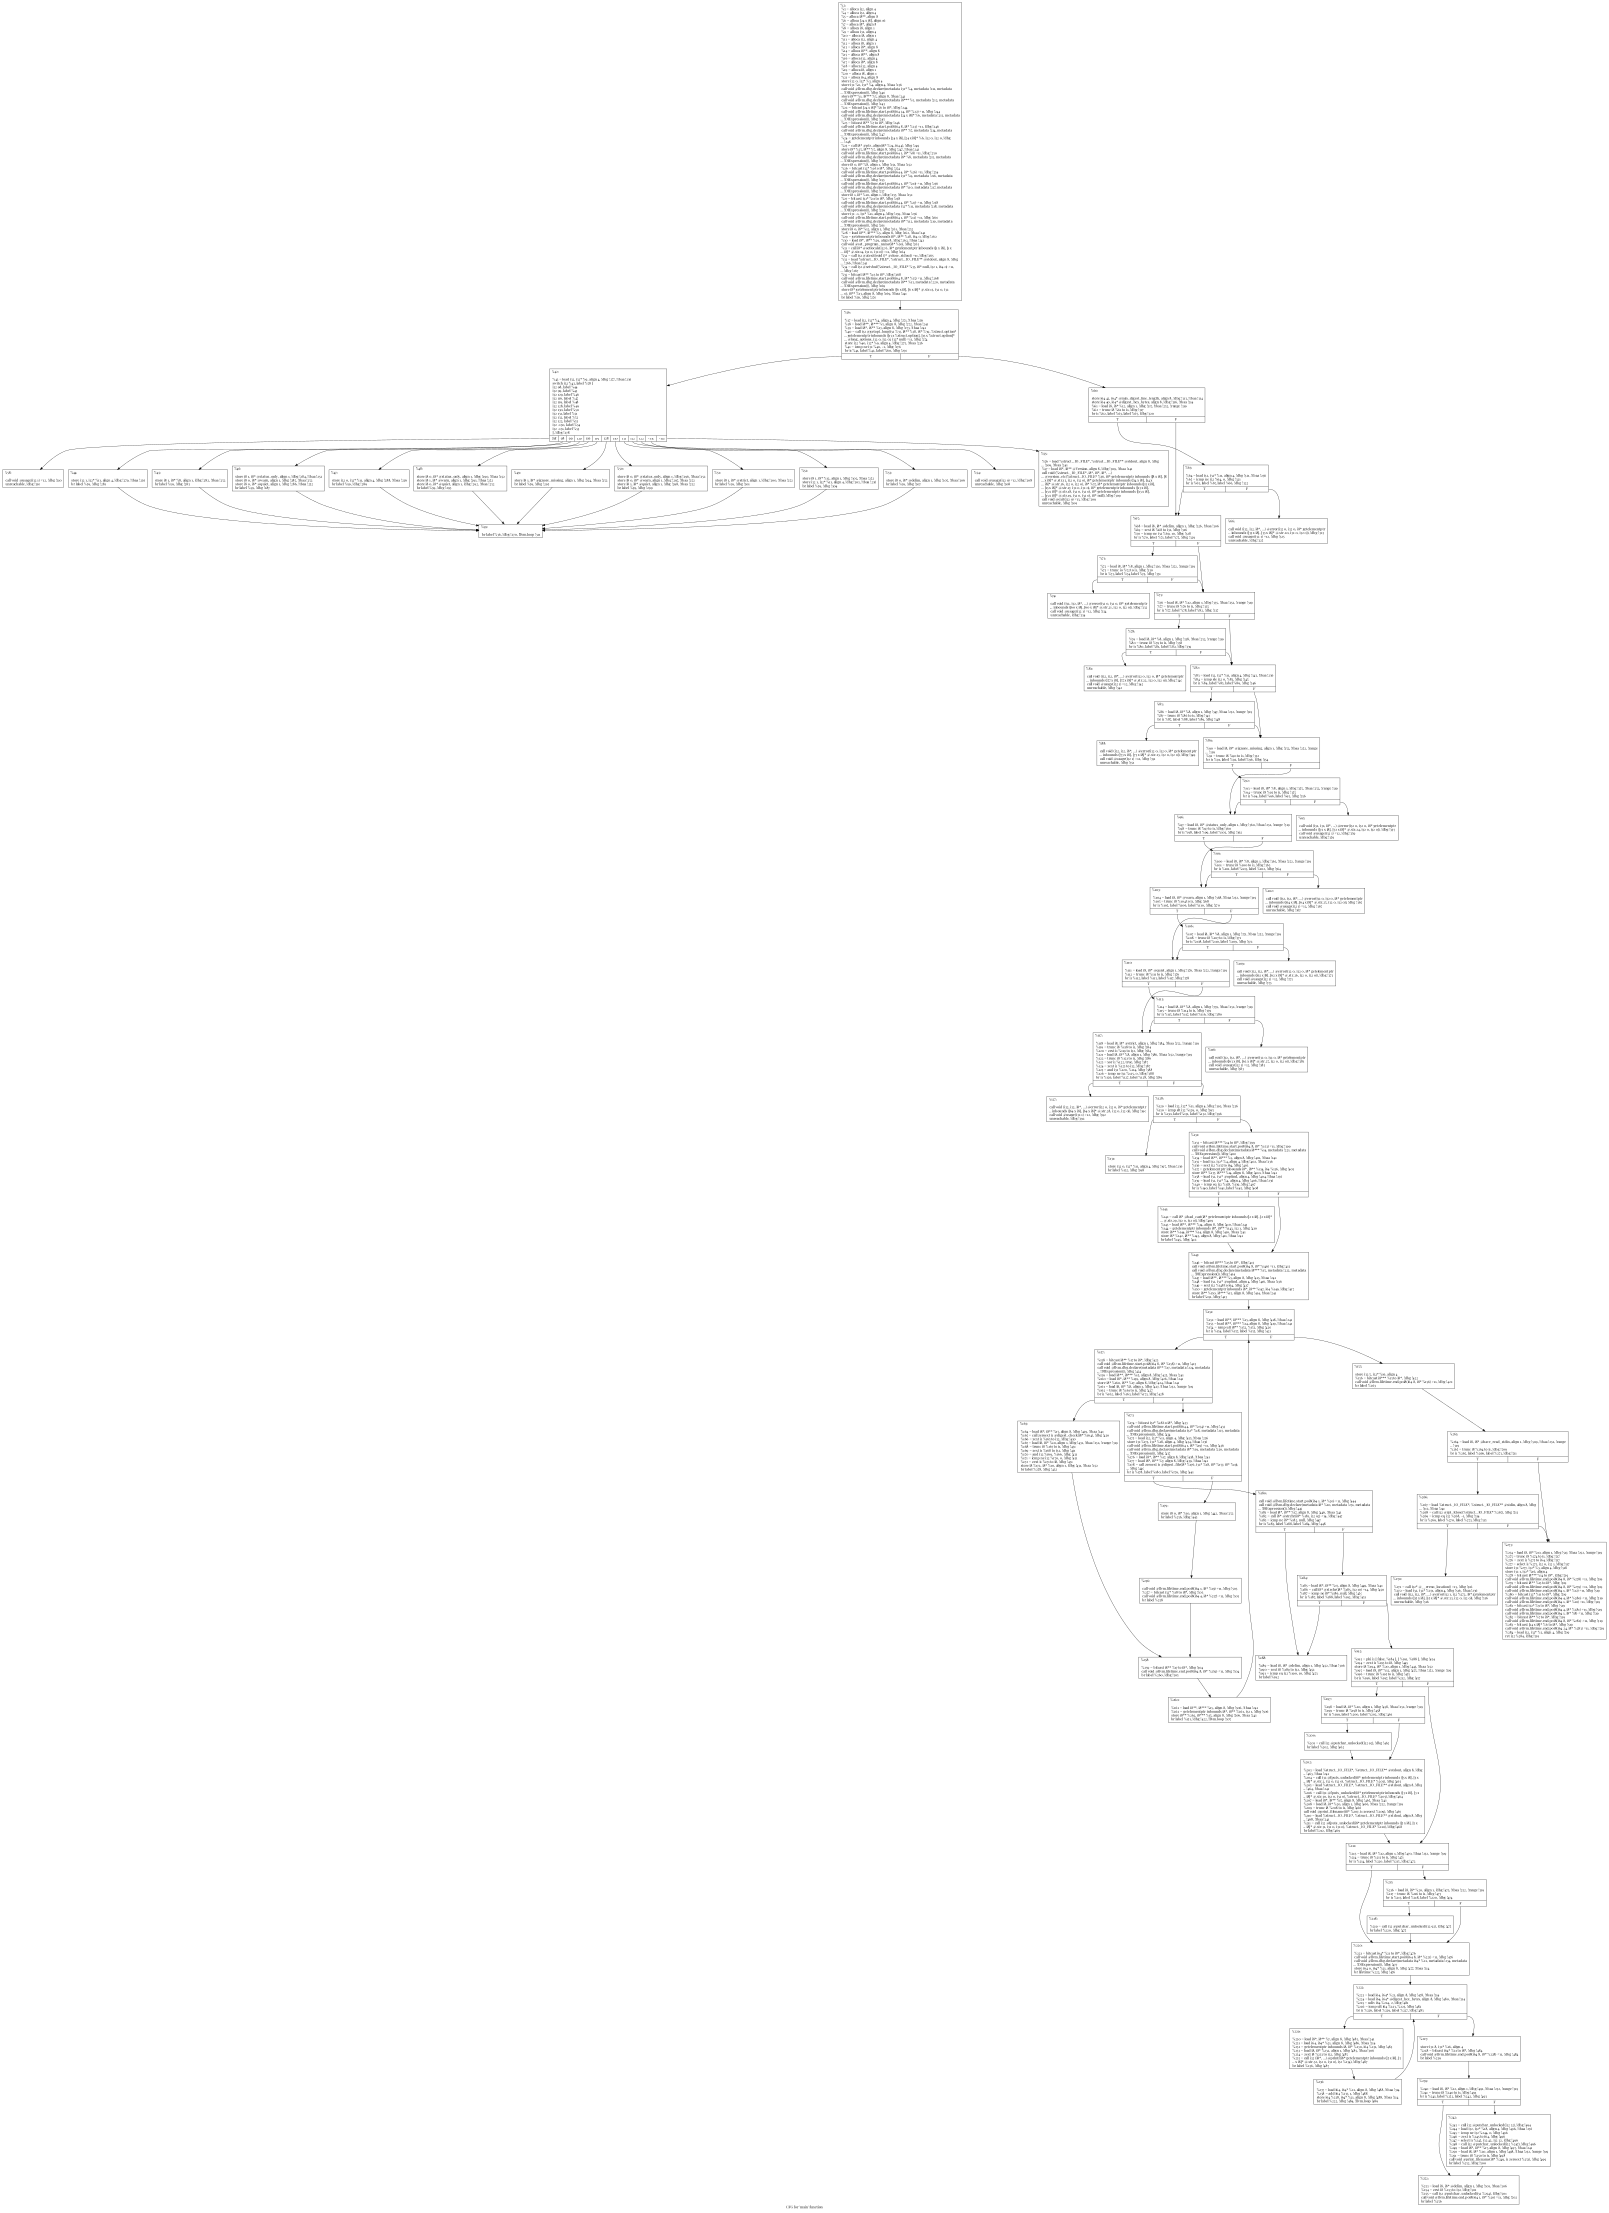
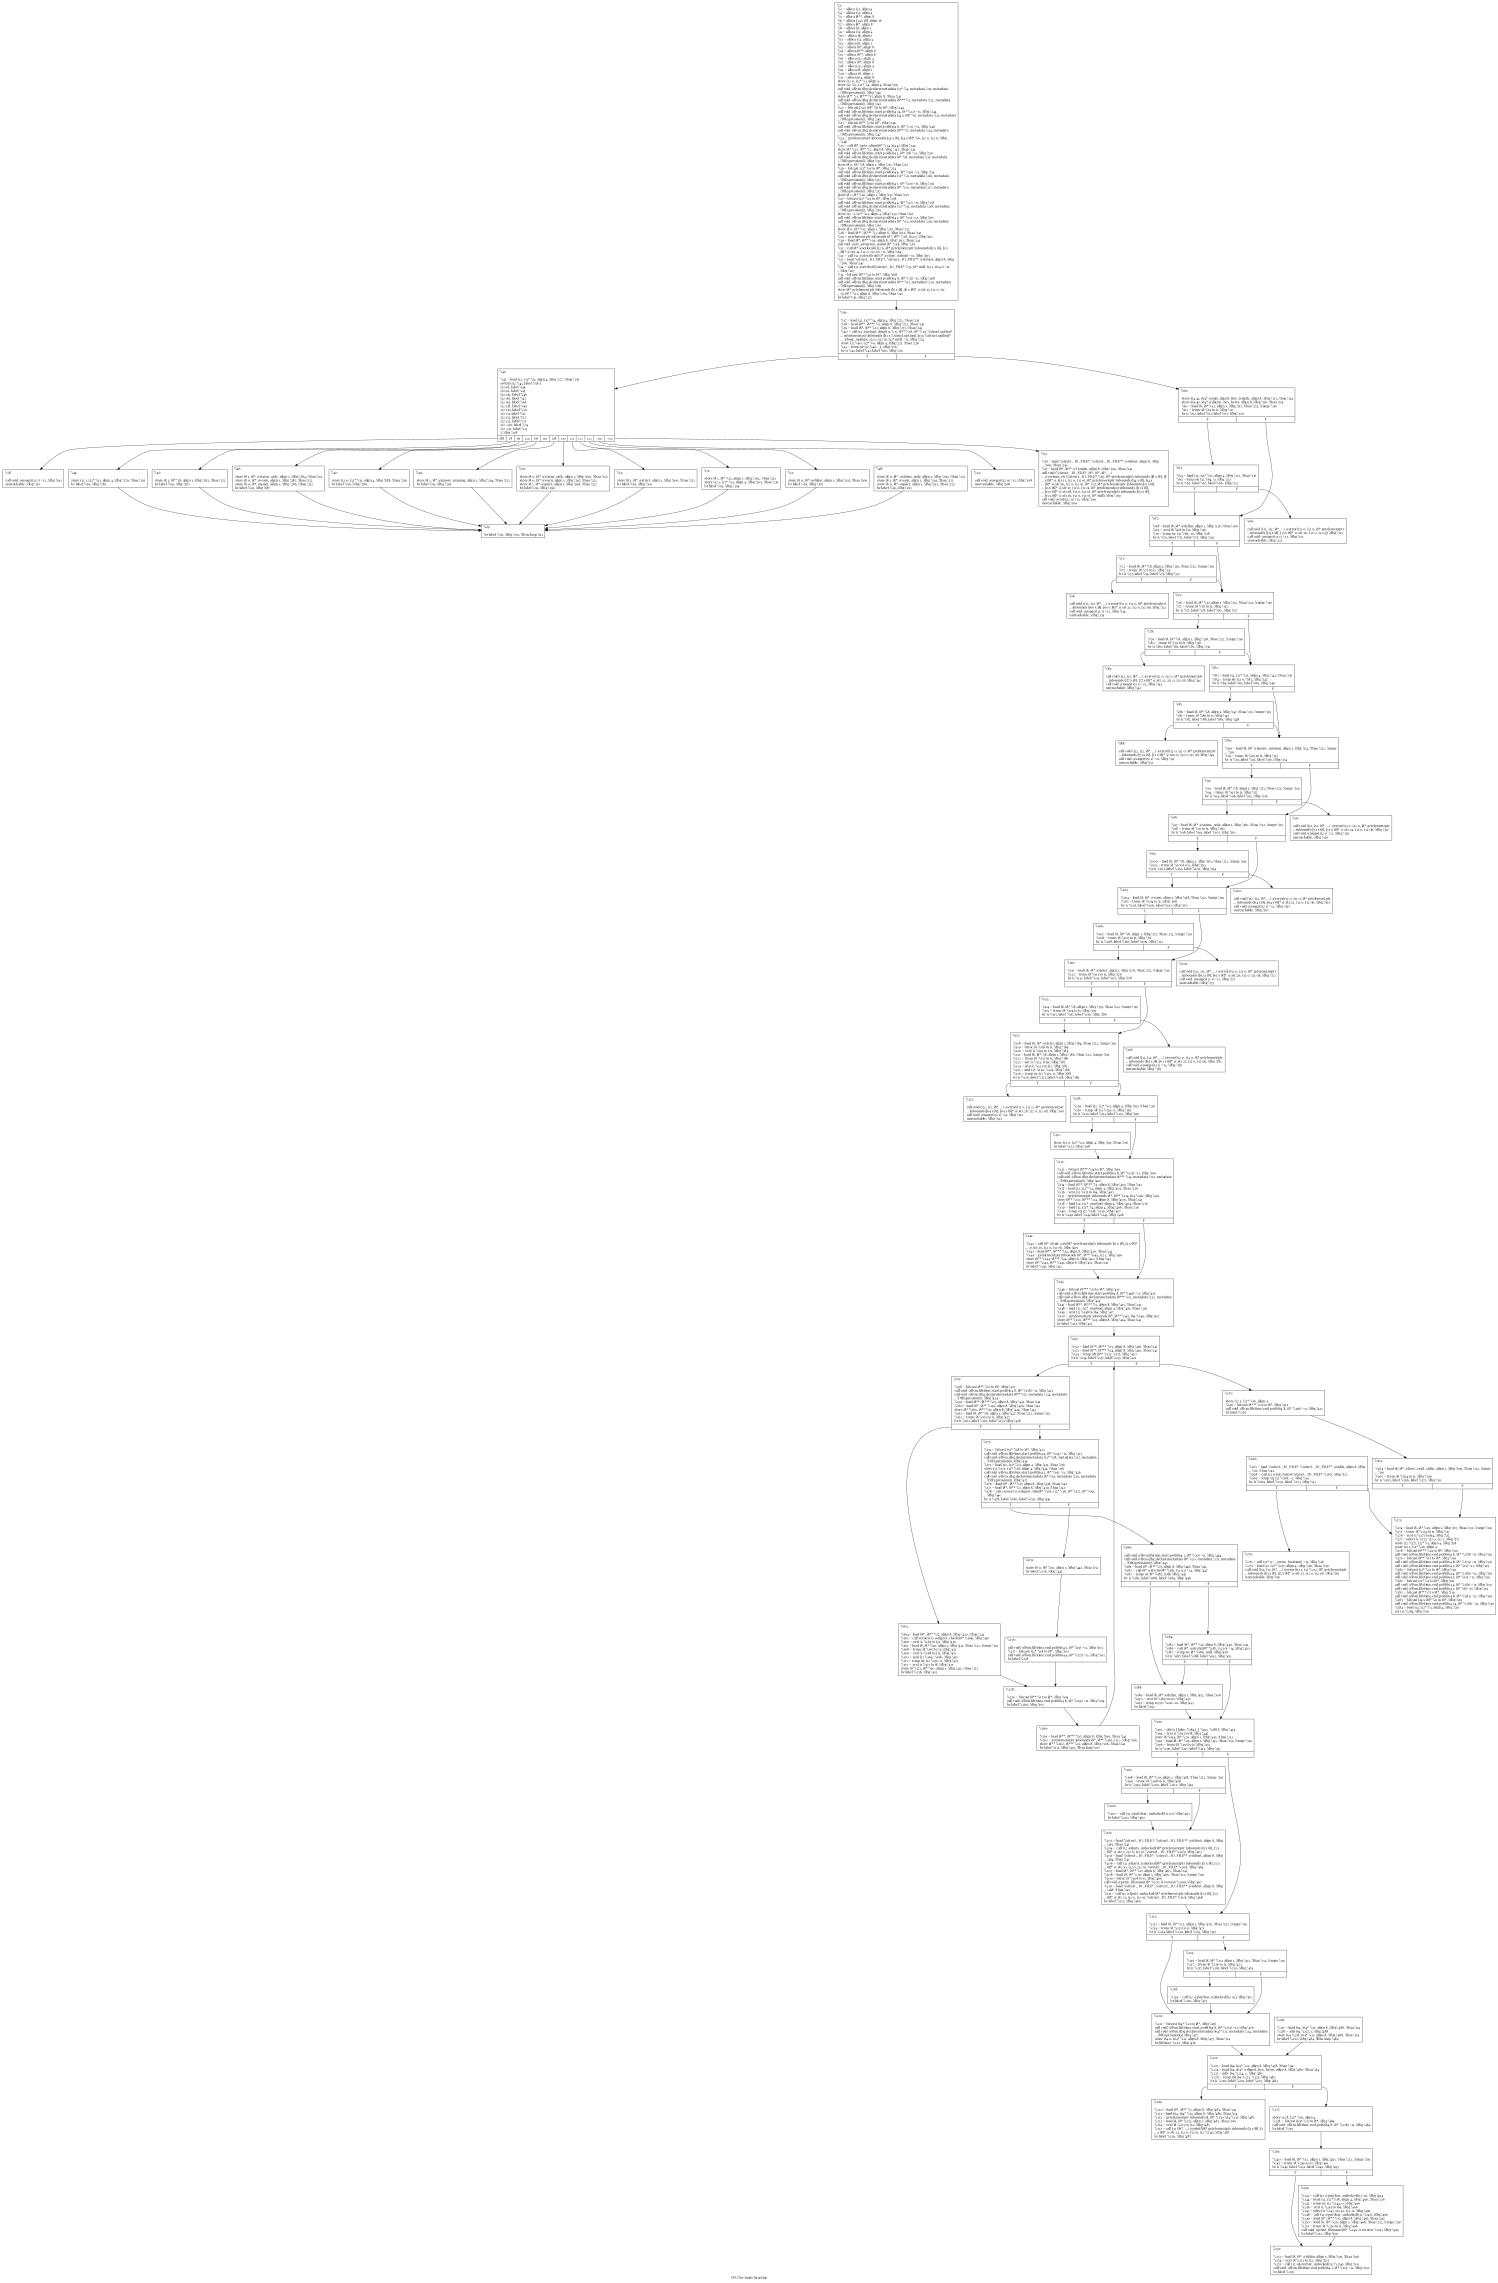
edge "%42:" -> "%48:": removed
node "%71:": text "%73 = trunc i0 %72 to i1, !dbg !330" -> "%73 = trunc i8 %72 to i1, !dbg !330"
edge "%131:" -> "%132:": added
edge "%263:" -> "%266:": removed
edge "%188:" -> "%192:": added
edge "%229:" -> "%236:": removed
